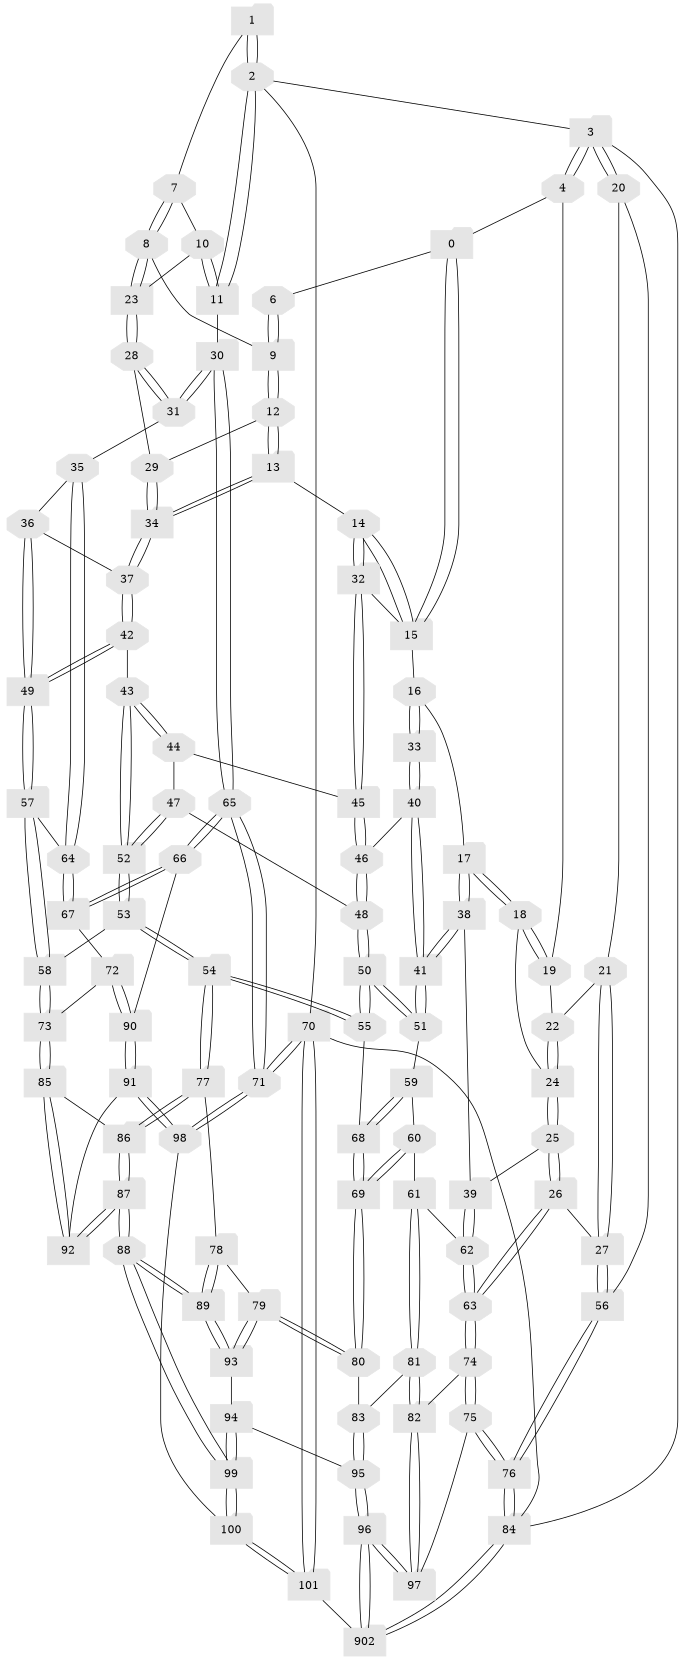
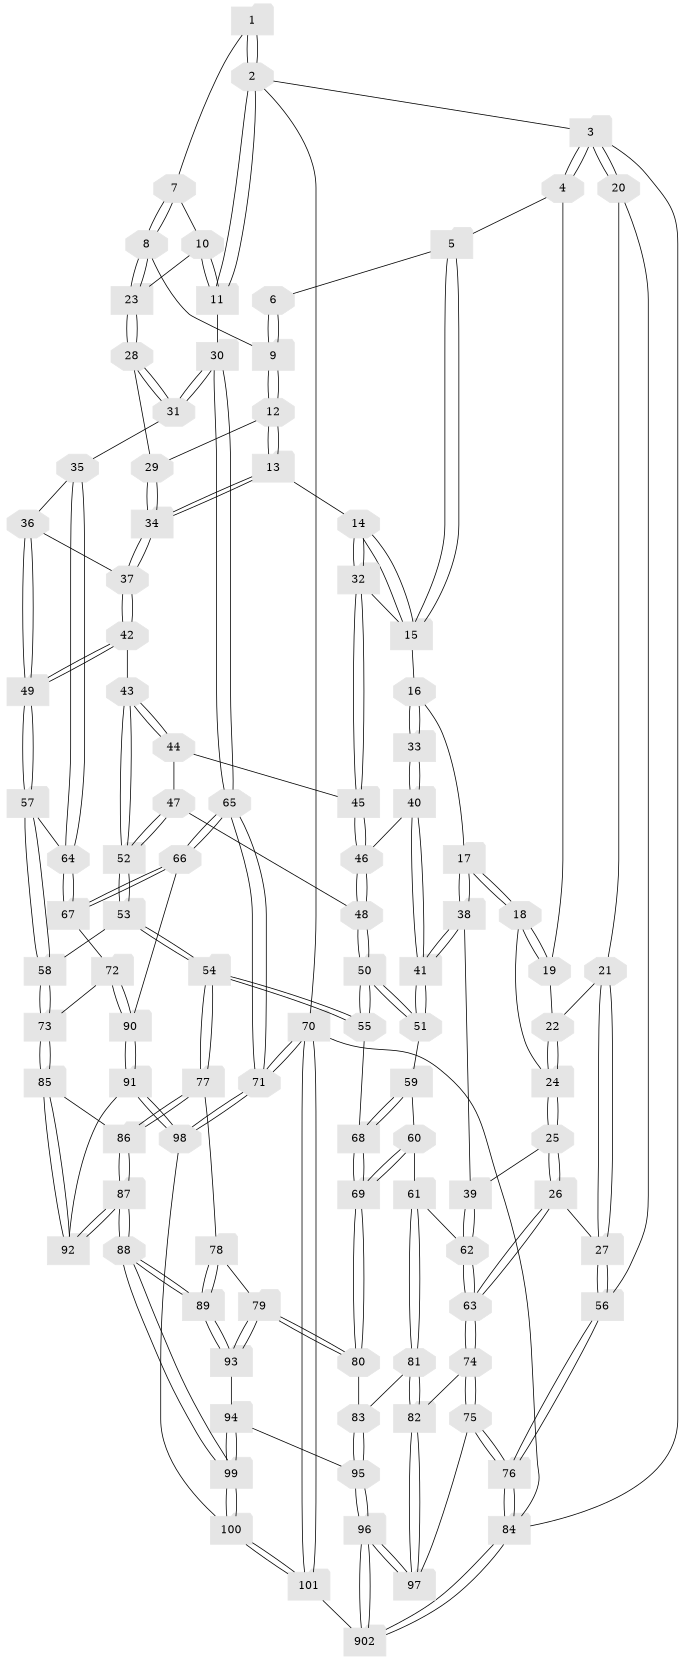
node "0": label "0" -> "5"
